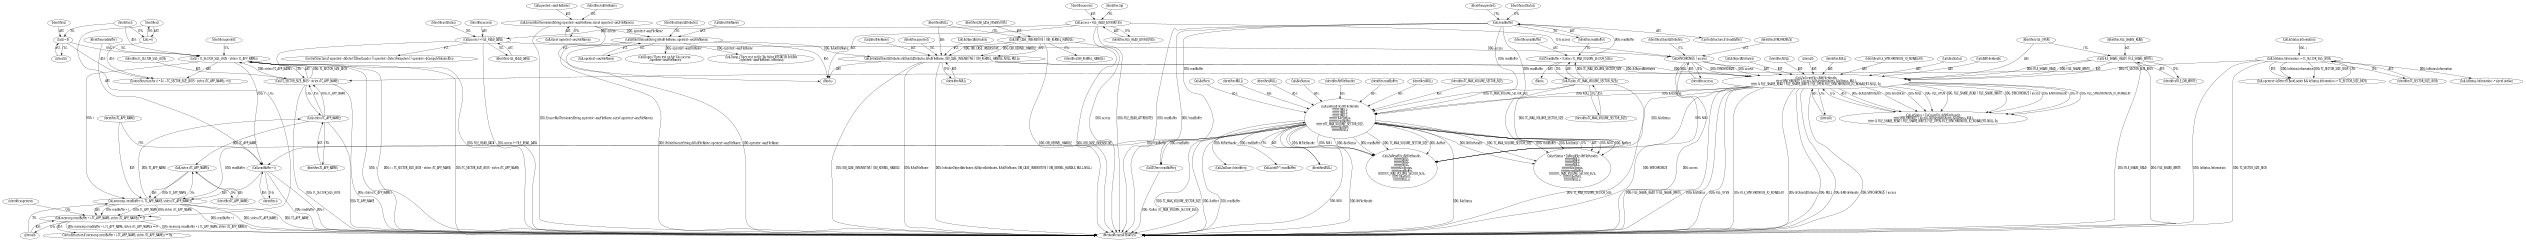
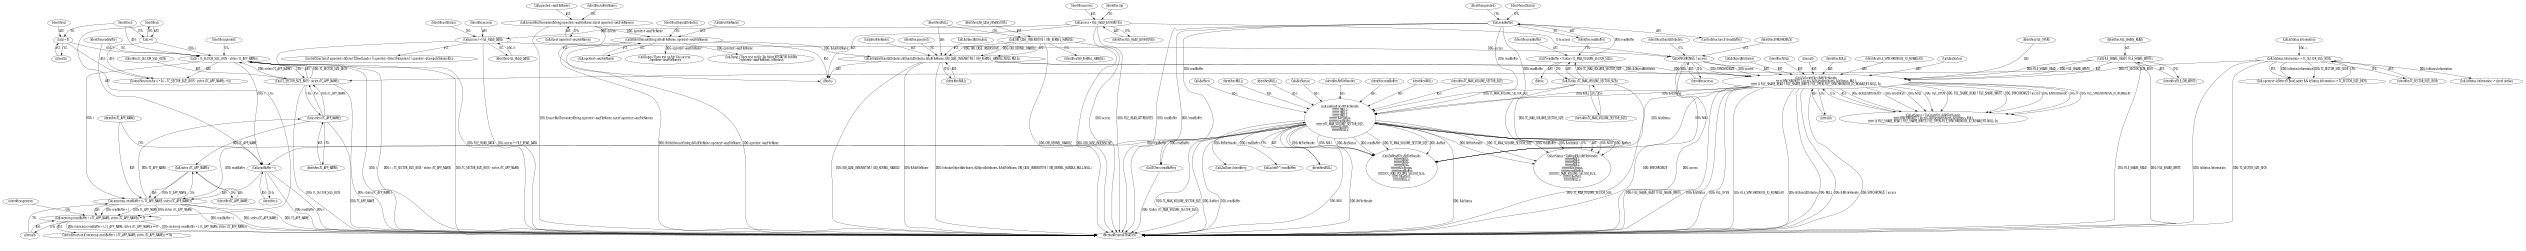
edge "(Call,++i)" -> "(Call,i < TC_SECTOR_SIZE_BIOS - strlen (TC_APP_NAME))": added, label "DDG: i"
edge "(Identifier,FILE_READ_DATA)" -> "(Call,access |= FILE_READ_DATA)": label "AST: " -> "DDG: 0"
edge "(Identifier,FILE_OPEN)" -> "(Call,FILE_SHARE_READ | FILE_SHARE_WRITE)": removed, label "CFG:"
node "(Call,&NtFileHandle)": removed
